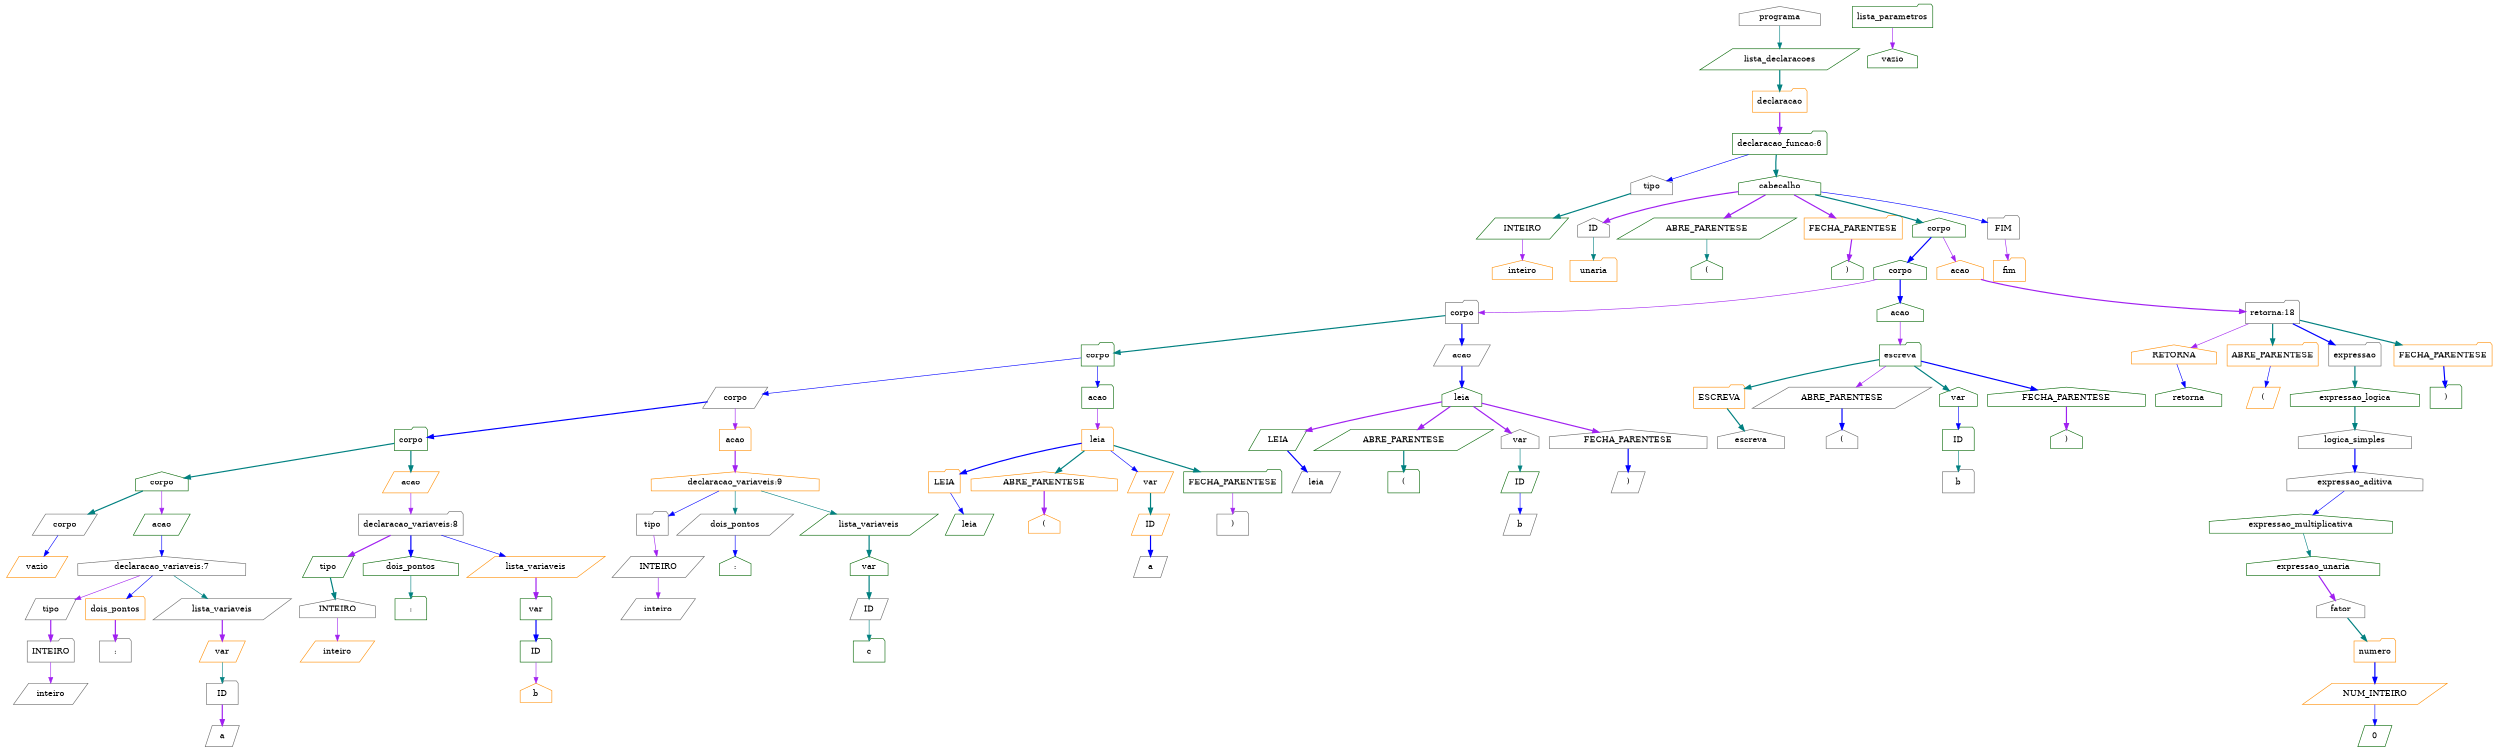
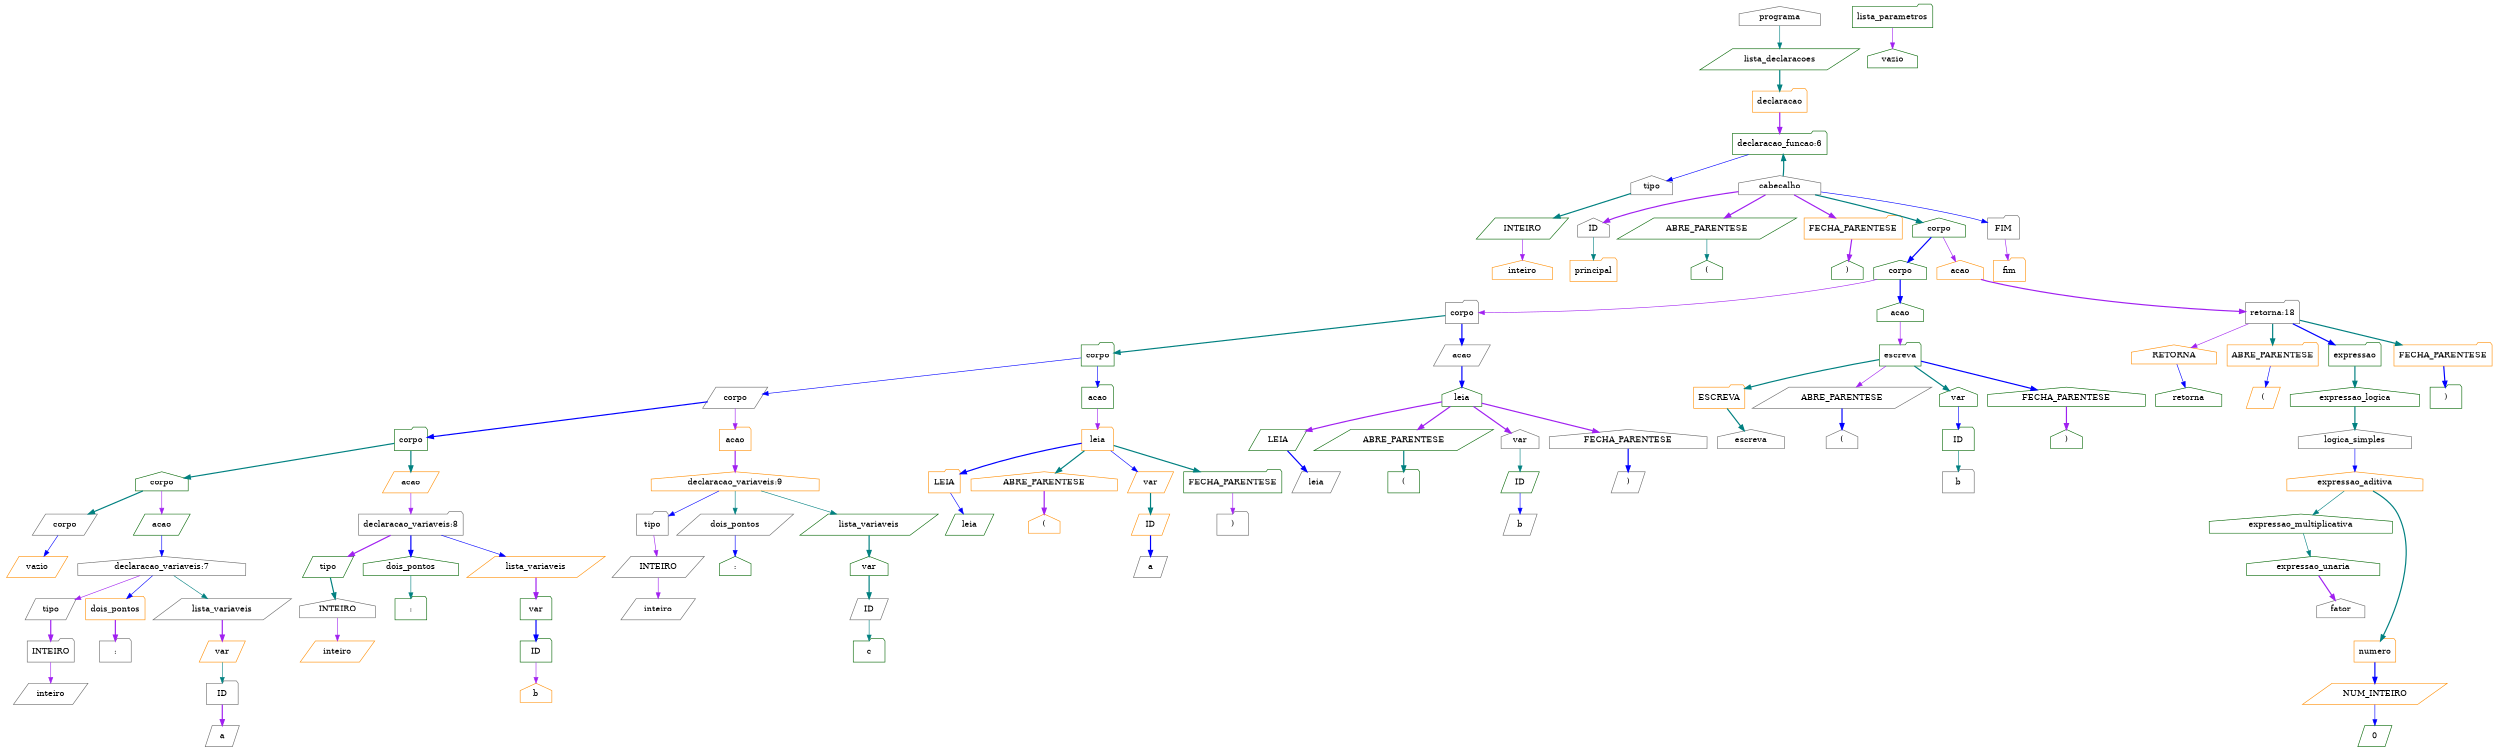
edge "declaracao_funcao:6" -> "cabecalho": reversed
node "cabecalho": color darkgreen -> gray40
node "unaria": label "unaria" -> "principal"
node "expressao": color gray40 -> darkgreen
edge "logica_simples" -> "expressao_aditiva": style bold -> solid
node "expressao_aditiva": color gray40 -> darkorange
edge "expressao_aditiva" -> "expressao_multiplicativa": color blue -> teal
edge "fator" -> "numero": now "expressao_aditiva" -> "numero"
